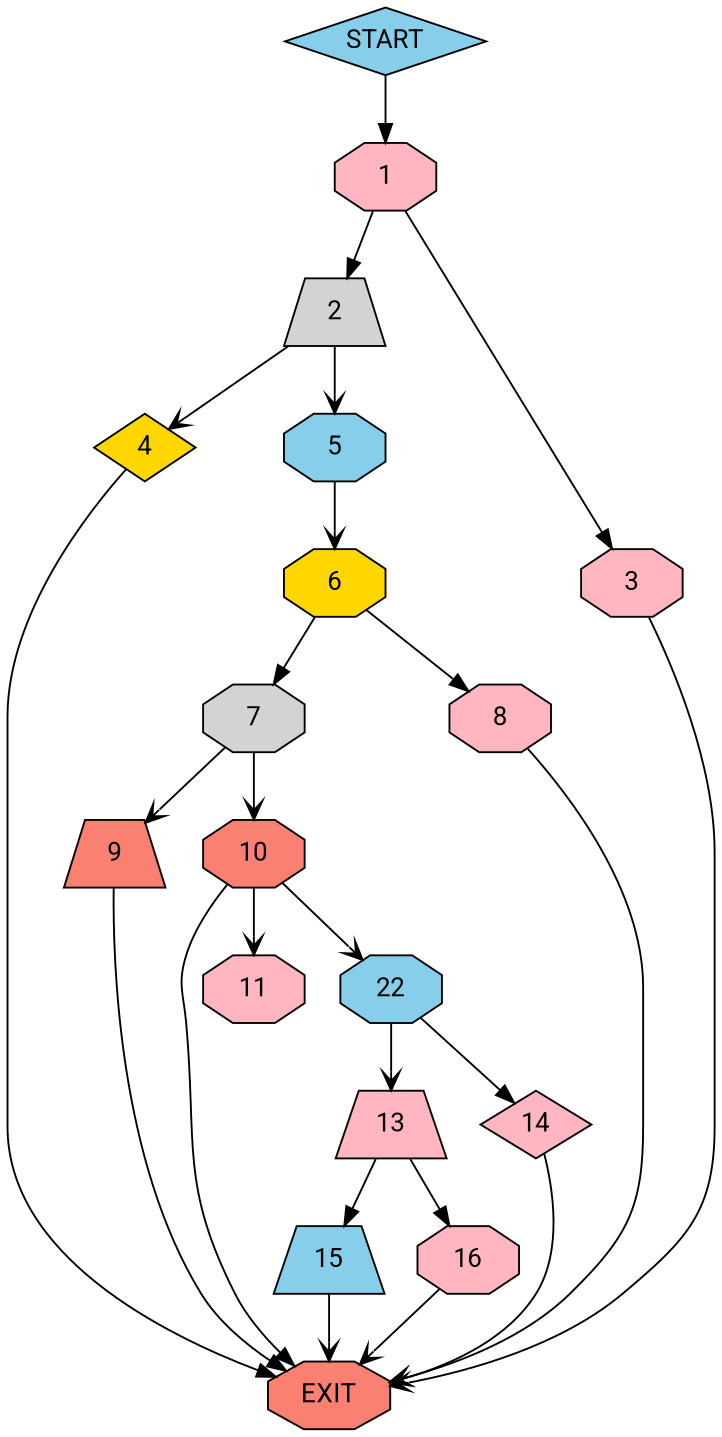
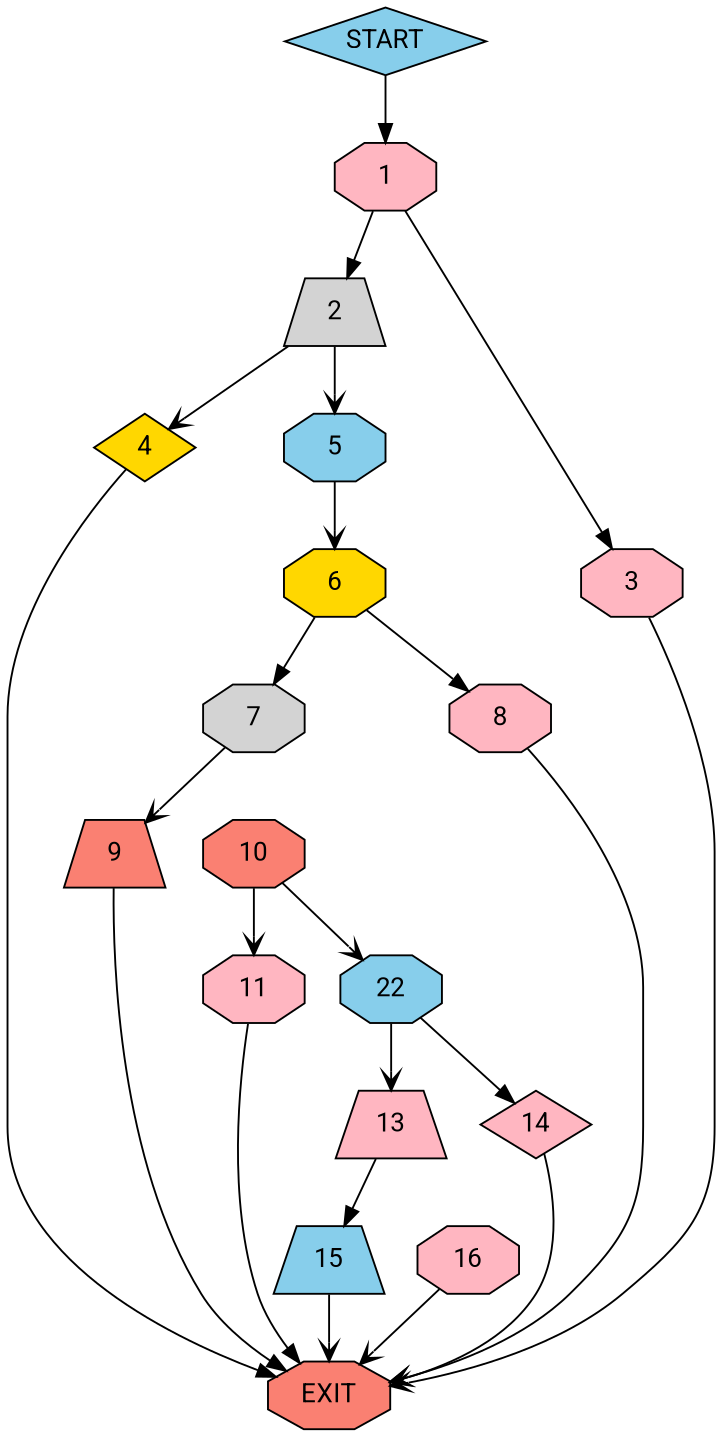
edge "7" -> "10": removed
edge "10" -> "EXIT": now "11" -> "EXIT"
edge "13" -> "16": removed
